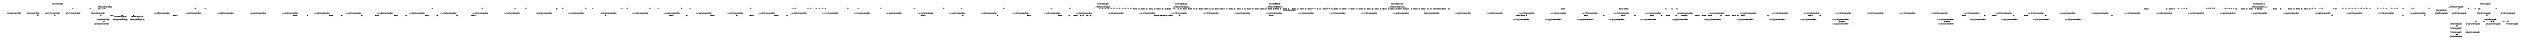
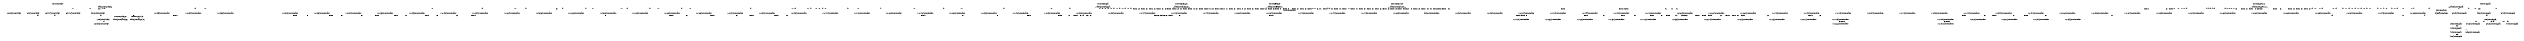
edge "1_fwatchdog#ServerID_5f846fd567-g8dn6" -> "10.1.80.1:40980#ServerID_OuterContainerID": label "sendto" -> "RESPONSE"
edge "10.1.80.1:40978#ServerID_OuterContainerID" -> "1_fwatchdog#ServerID_7cf8268e6ab5": label "POST" -> "read"
node "10.152.183.10:53#ServerID_OuterContainerID": removed
